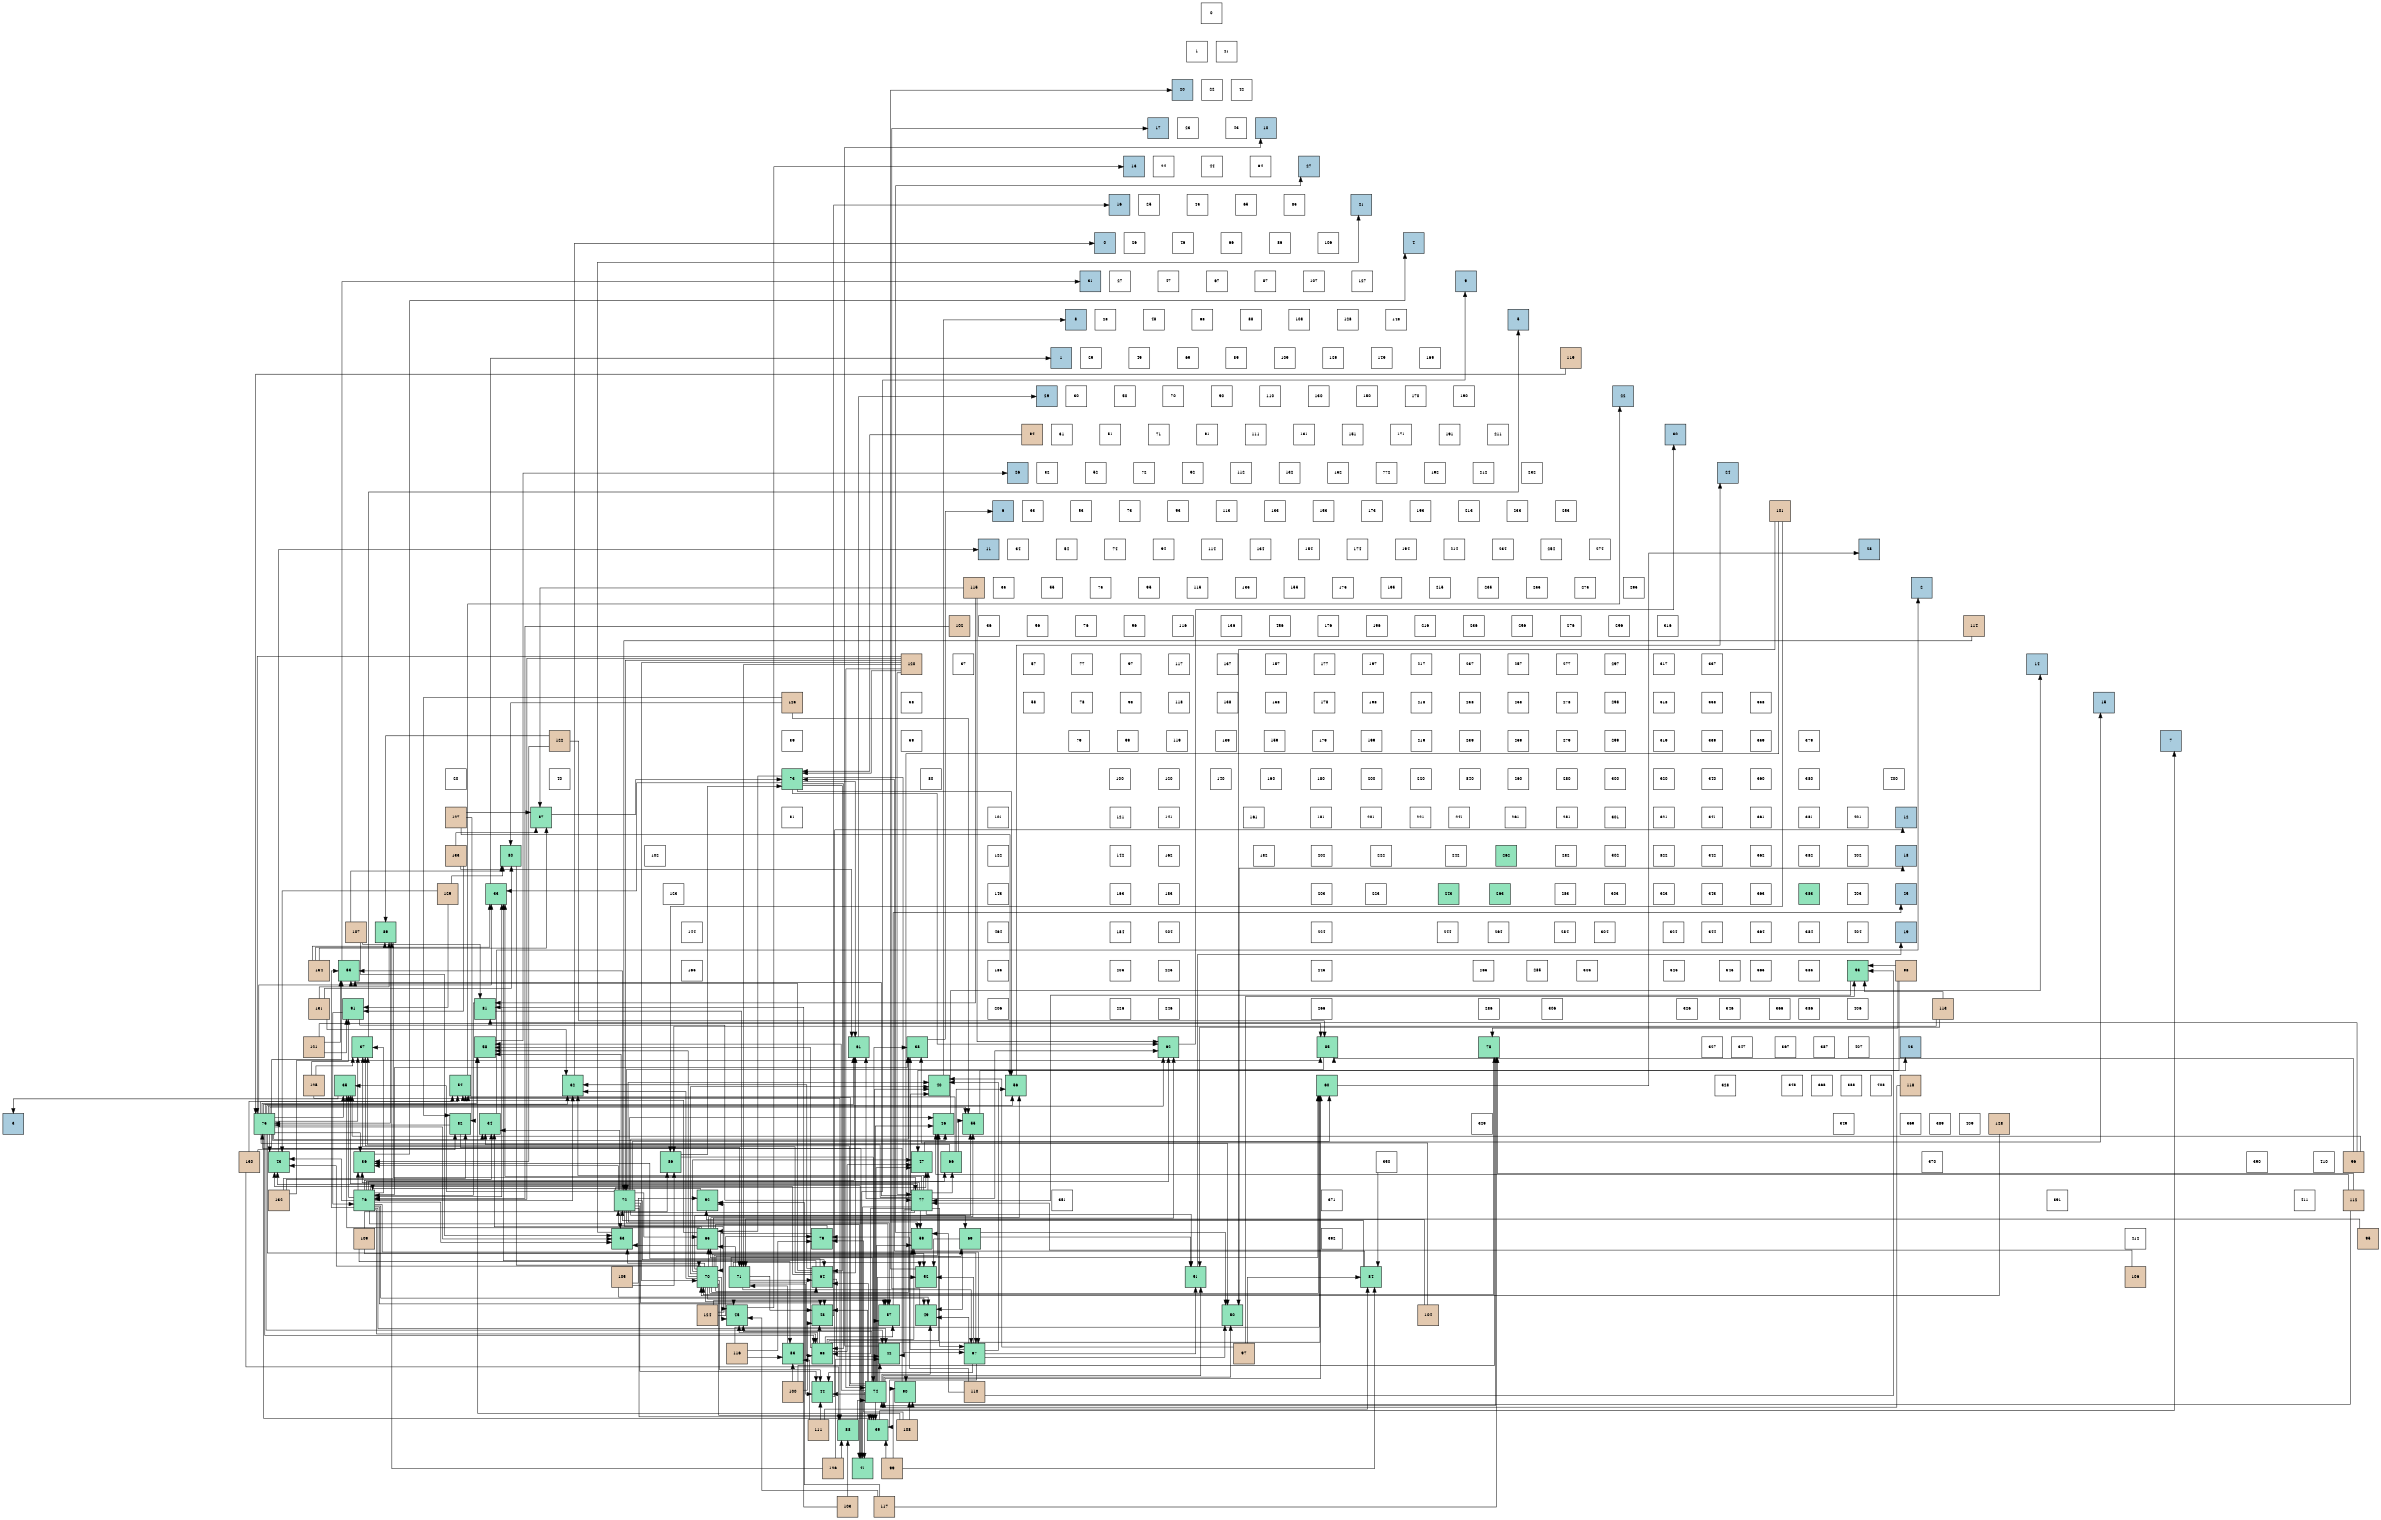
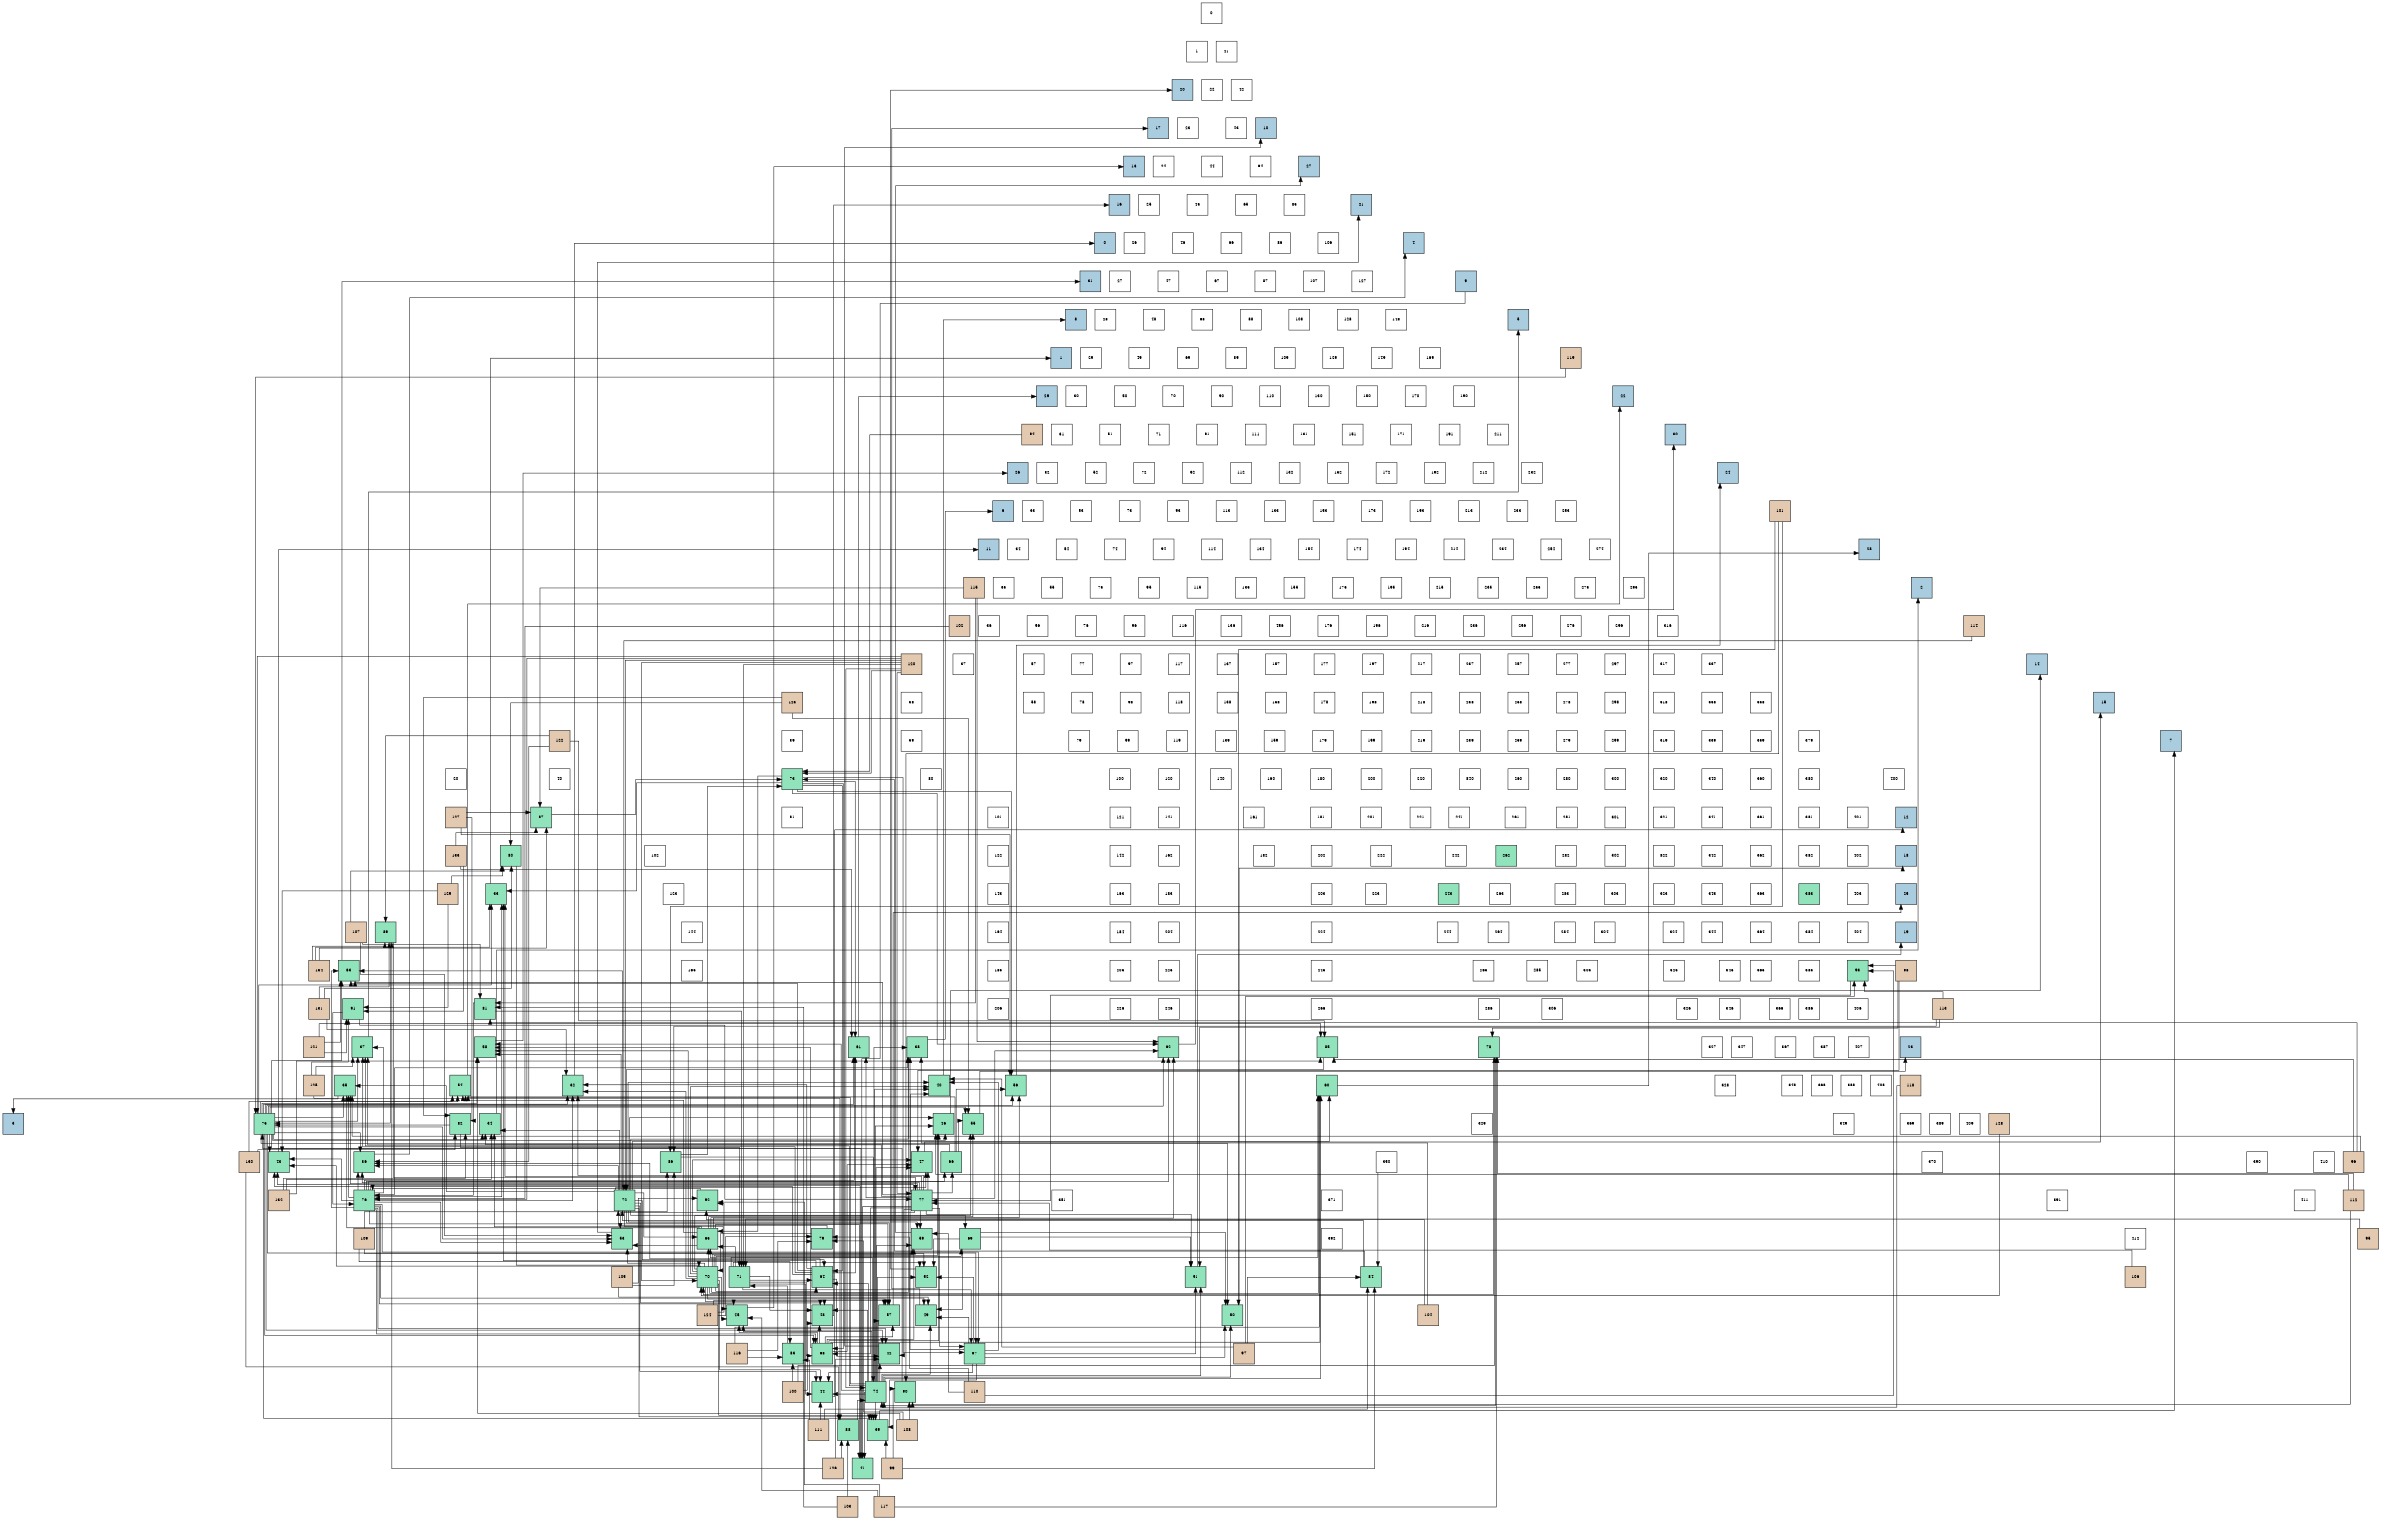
node "772": label "772" -> "172"
edge "41" -> "9": reversed
node "263": fillcolor #91e3bb -> #ffffff
node "464": label "464" -> "164"
